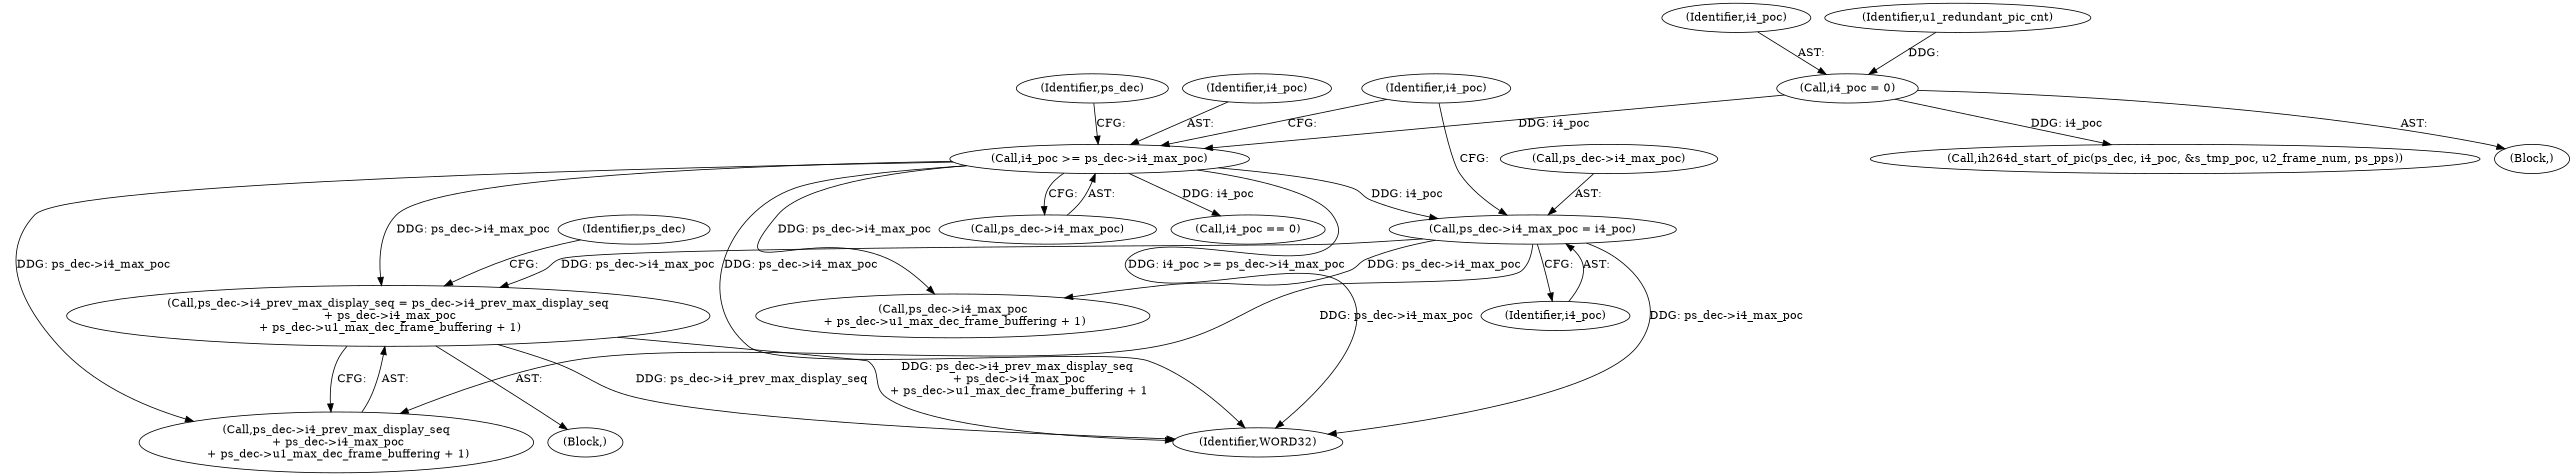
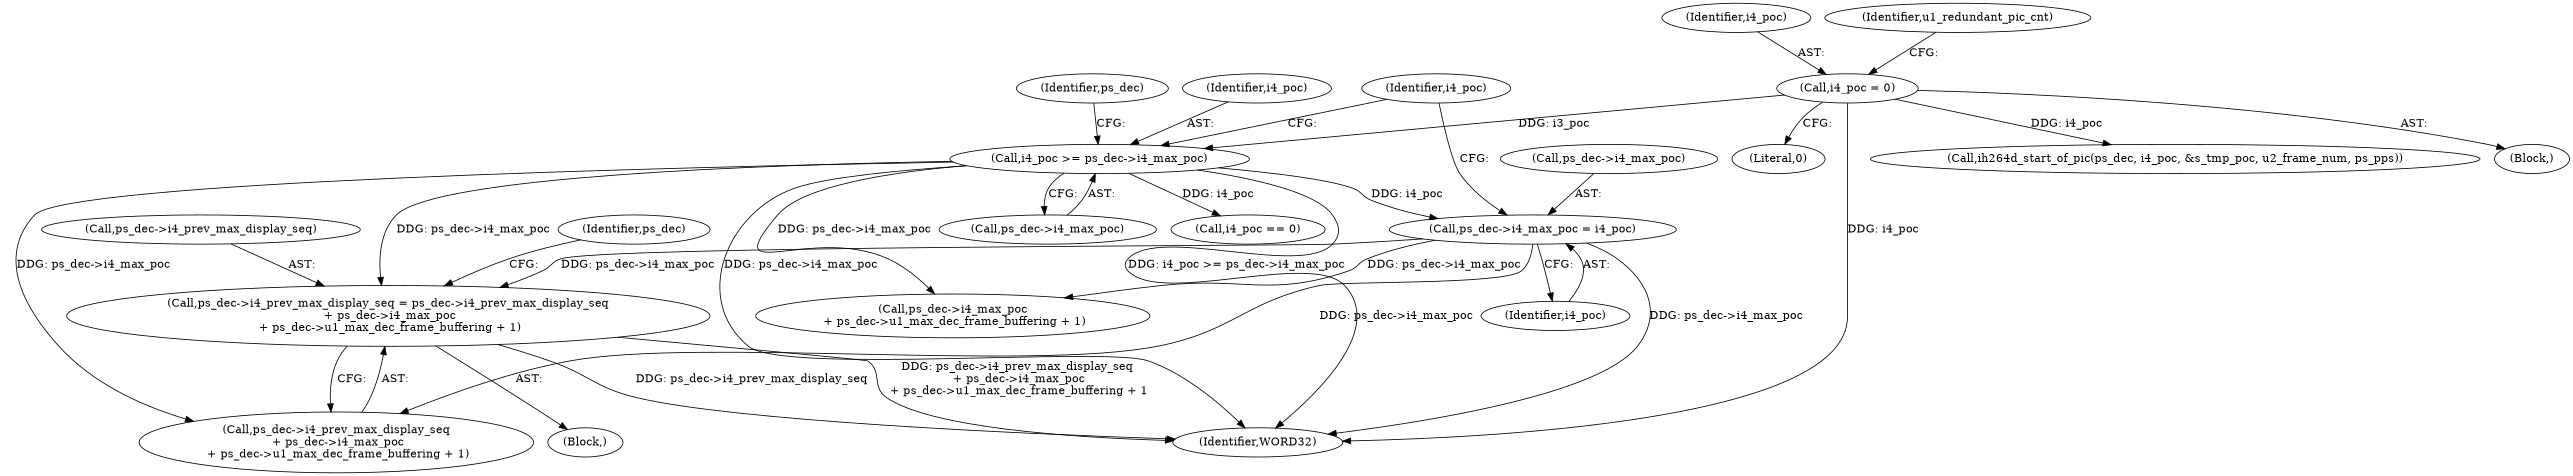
edge "(Identifier,u1_redundant_pic_cnt)" -> "(Call,i4_poc = 0)": label "DDG: " -> "CFG: "
edge "(Call,i4_poc = 0)" -> "(Call,i4_poc >= ps_dec->i4_max_poc)": label "DDG: i4_poc" -> "DDG: i3_poc"
node "(Literal,0)": added
node "(Call,ps_dec->i4_prev_max_display_seq)": added
edge "(Call,i4_poc = 0)" -> "(Identifier,WORD32)": added, label "DDG: i4_poc"
